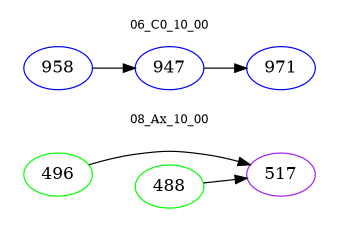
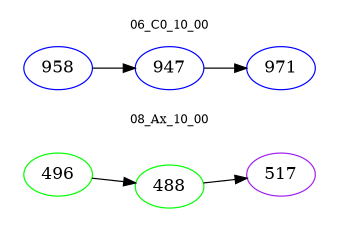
edge "496" -> "517": now "496" -> "488"
